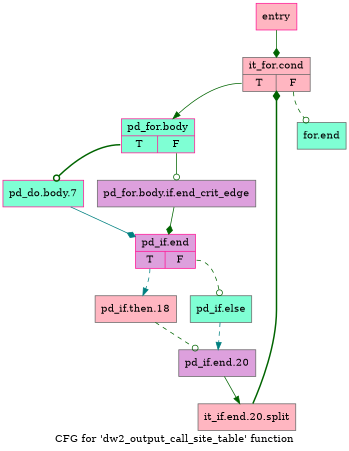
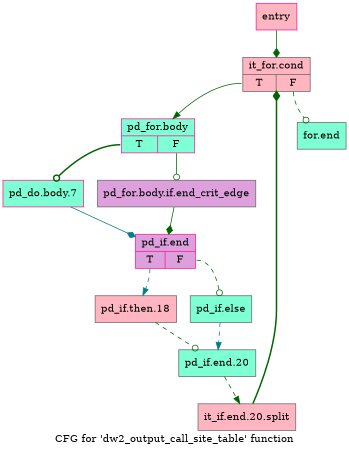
node "pd_if.end.20": fillcolor plum -> aquamarine
edge "pd_if.end.20" -> "it_if.end.20.split": style solid -> dashed
